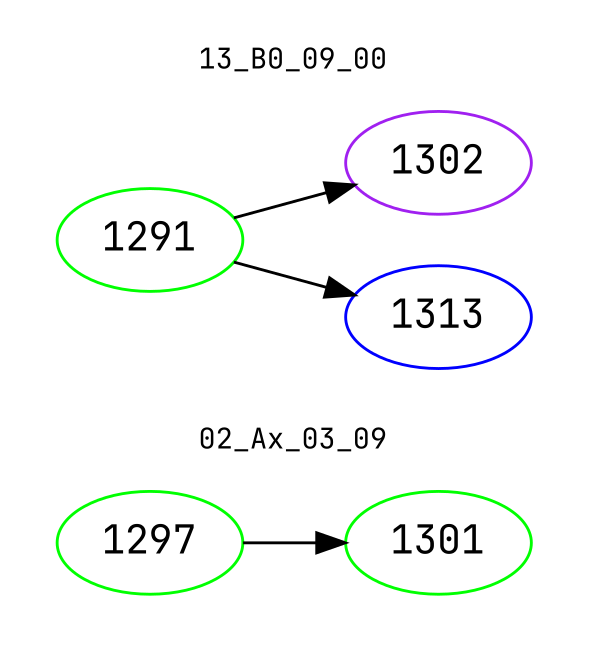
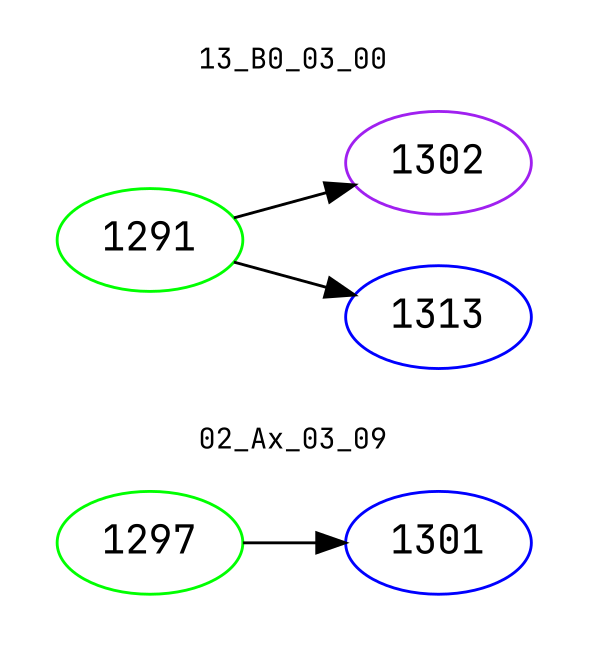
cluster "13_B0_09_00": label "13_B0_09_00" -> "13_B0_03_00"
node "1301": color green -> blue
